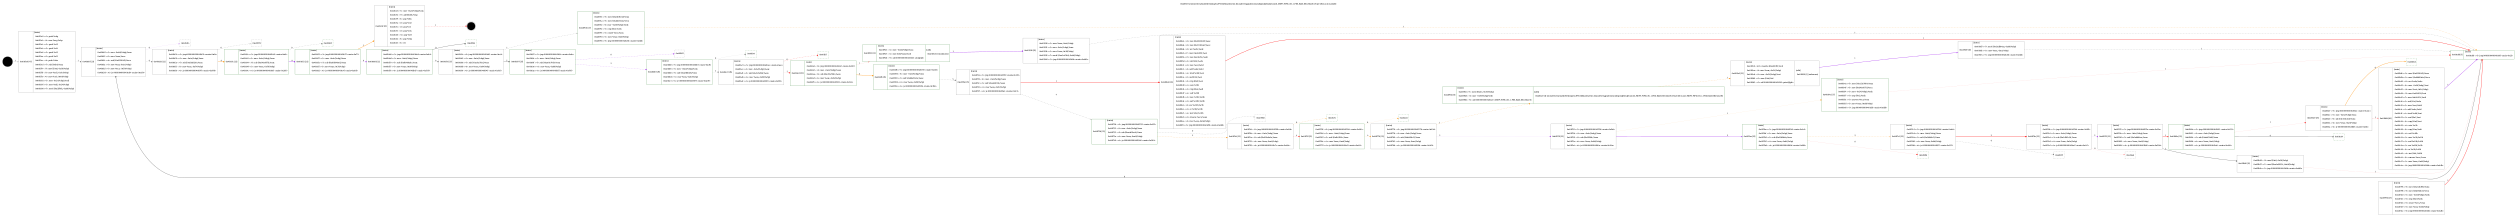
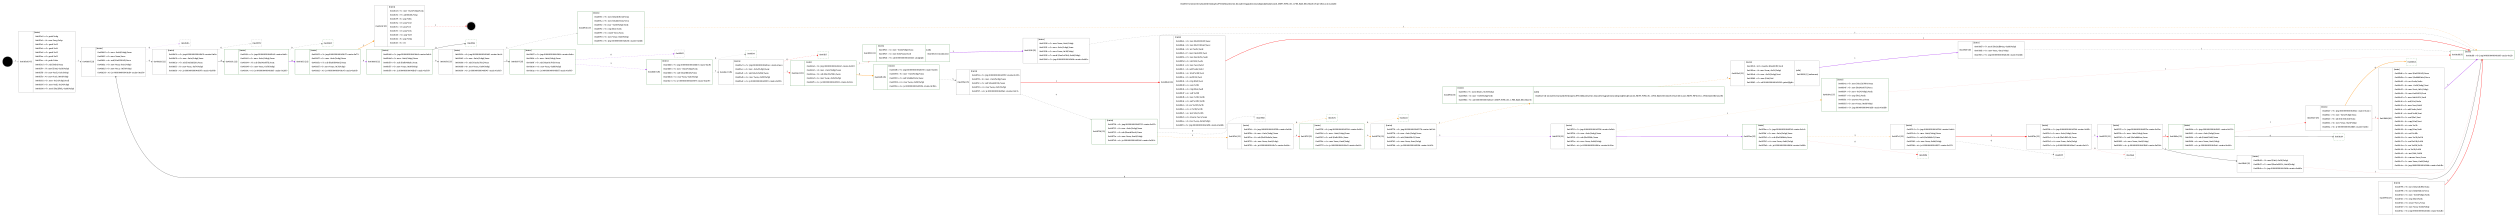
edge "0x401626 [22]" -> "0x40163c [22]": color darkorange -> gray40
